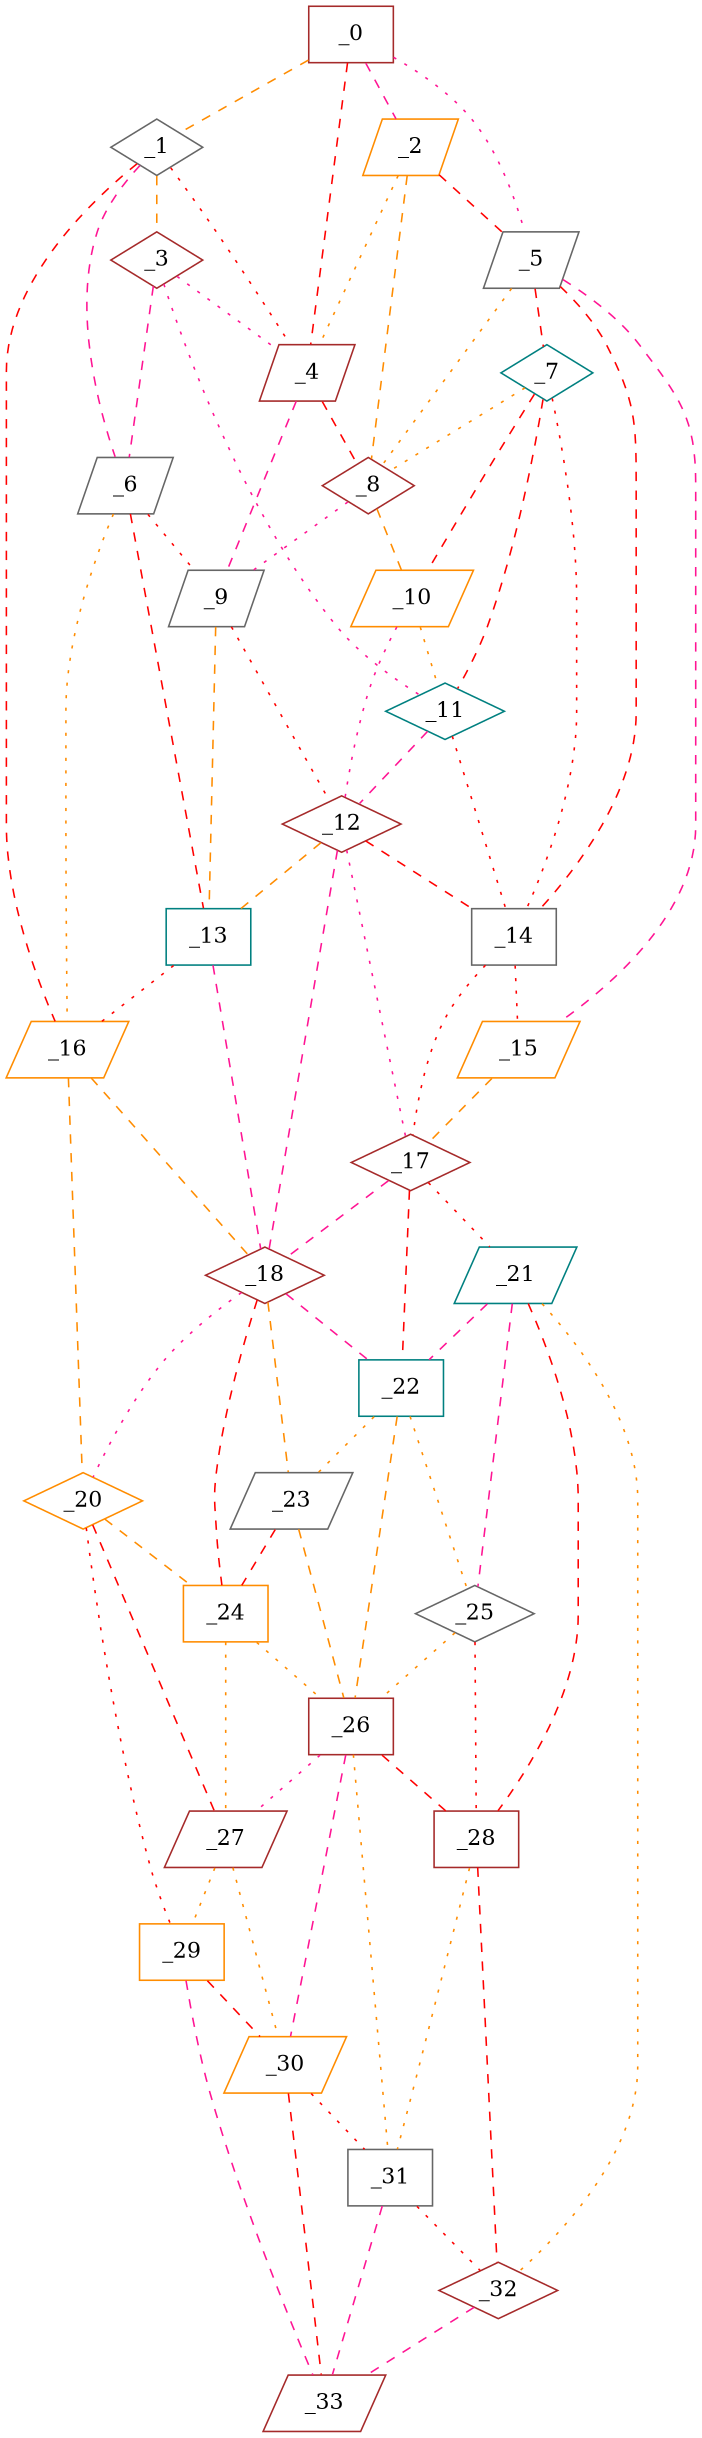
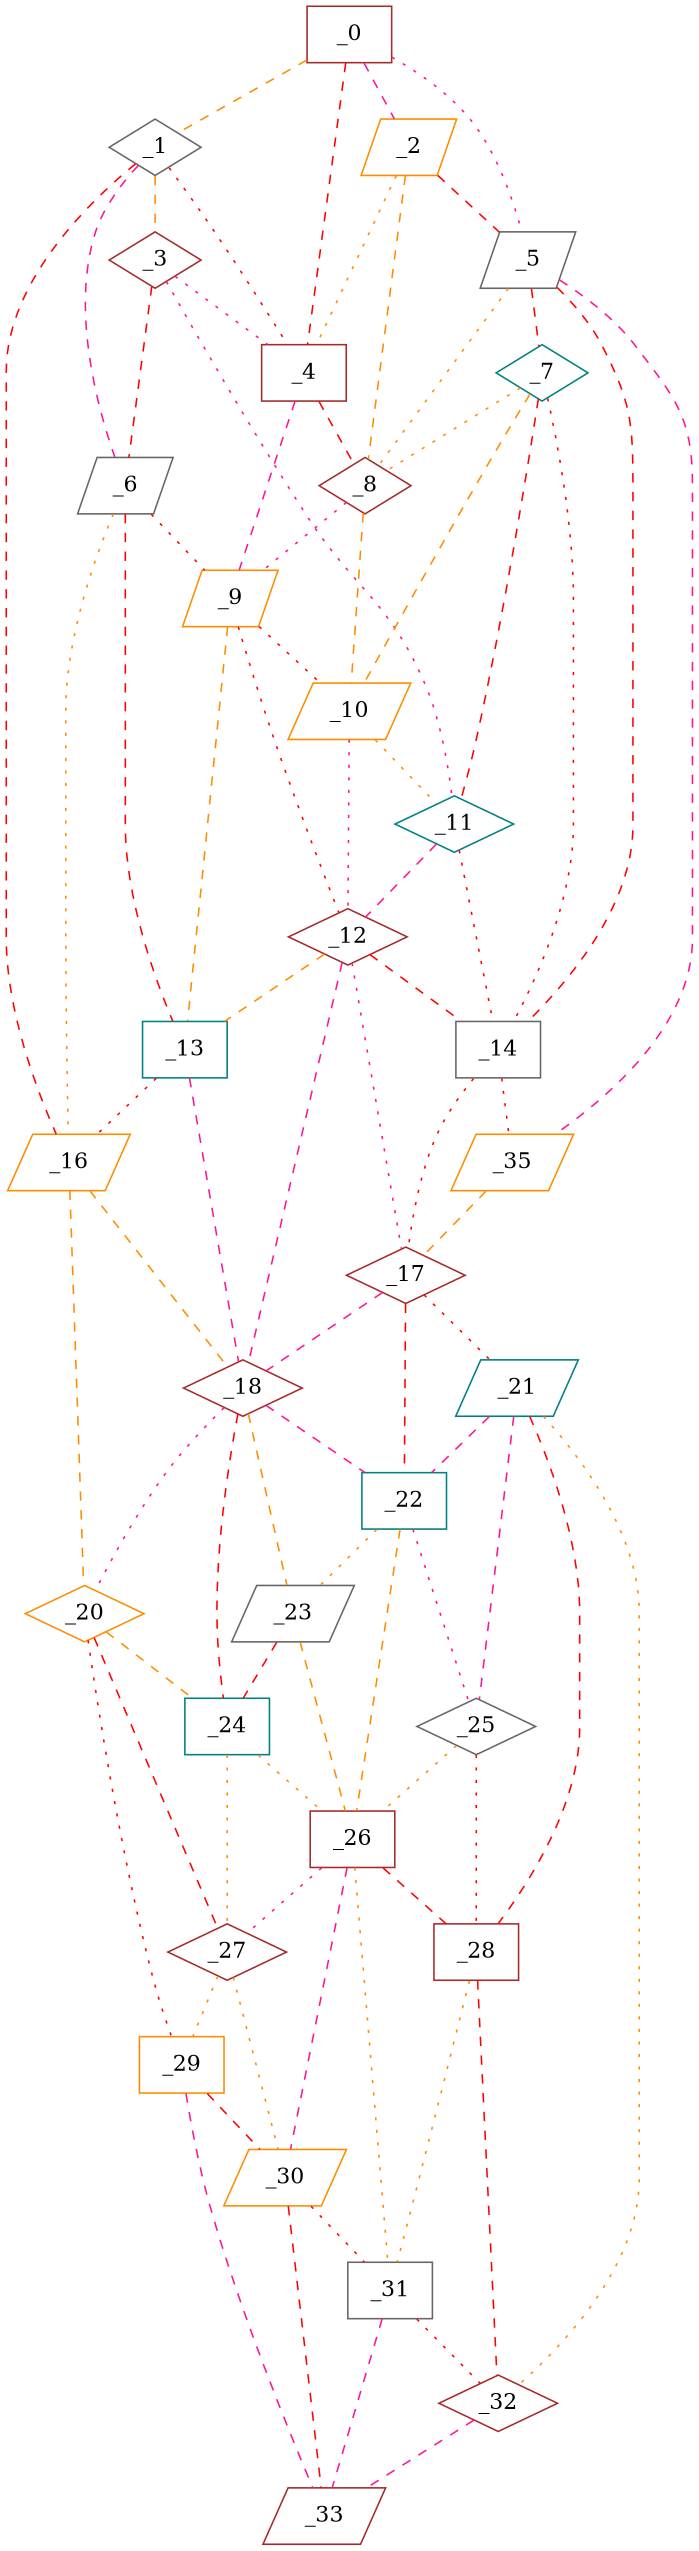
edge "_3" -- "_6": color deeppink -> red
node "_4": shape parallelogram -> box
edge "_7" -- "_10": color red -> darkorange
node "_9": color gray40 -> darkorange
edge "_9" -- "_10": added
node "_15": label "_15" -> "_35"
edge "_22" -- "_25": color darkorange -> deeppink
node "_24": color darkorange -> teal
node "_27": shape parallelogram -> diamond
